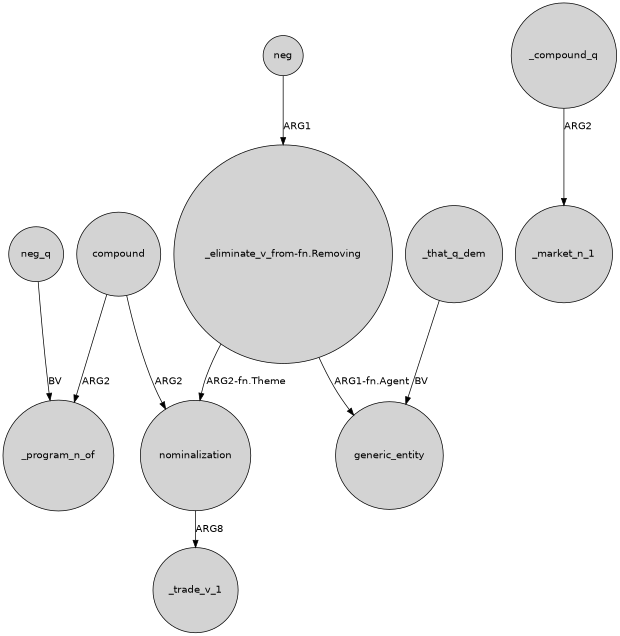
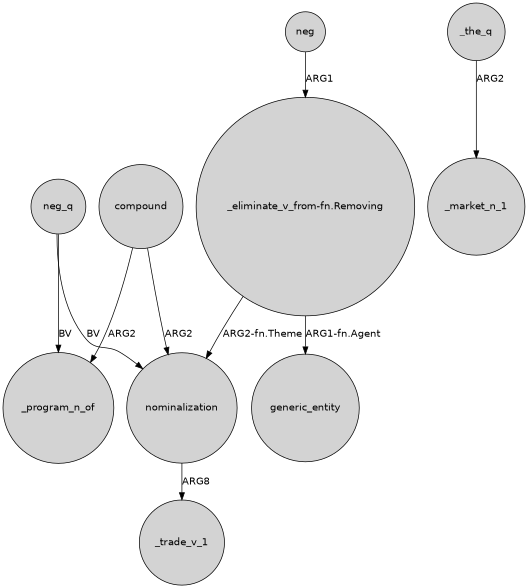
node "_compound_q": label "_compound_q" -> "_the_q"
node "_that_q_dem": removed
edge "neg_q" -> "nominalization": added, label "BV"
